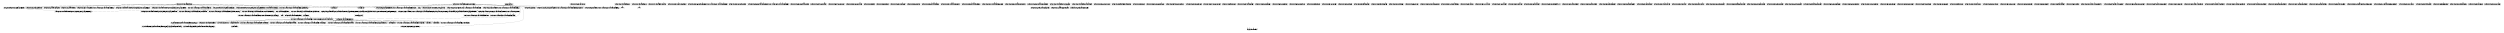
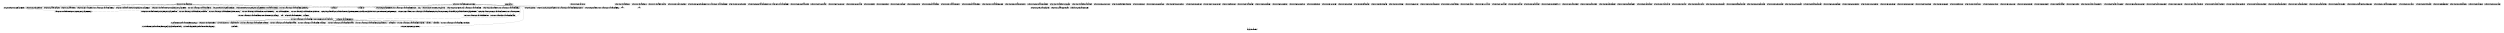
node "llvm.memcpy.p0.p0.i64": removed
